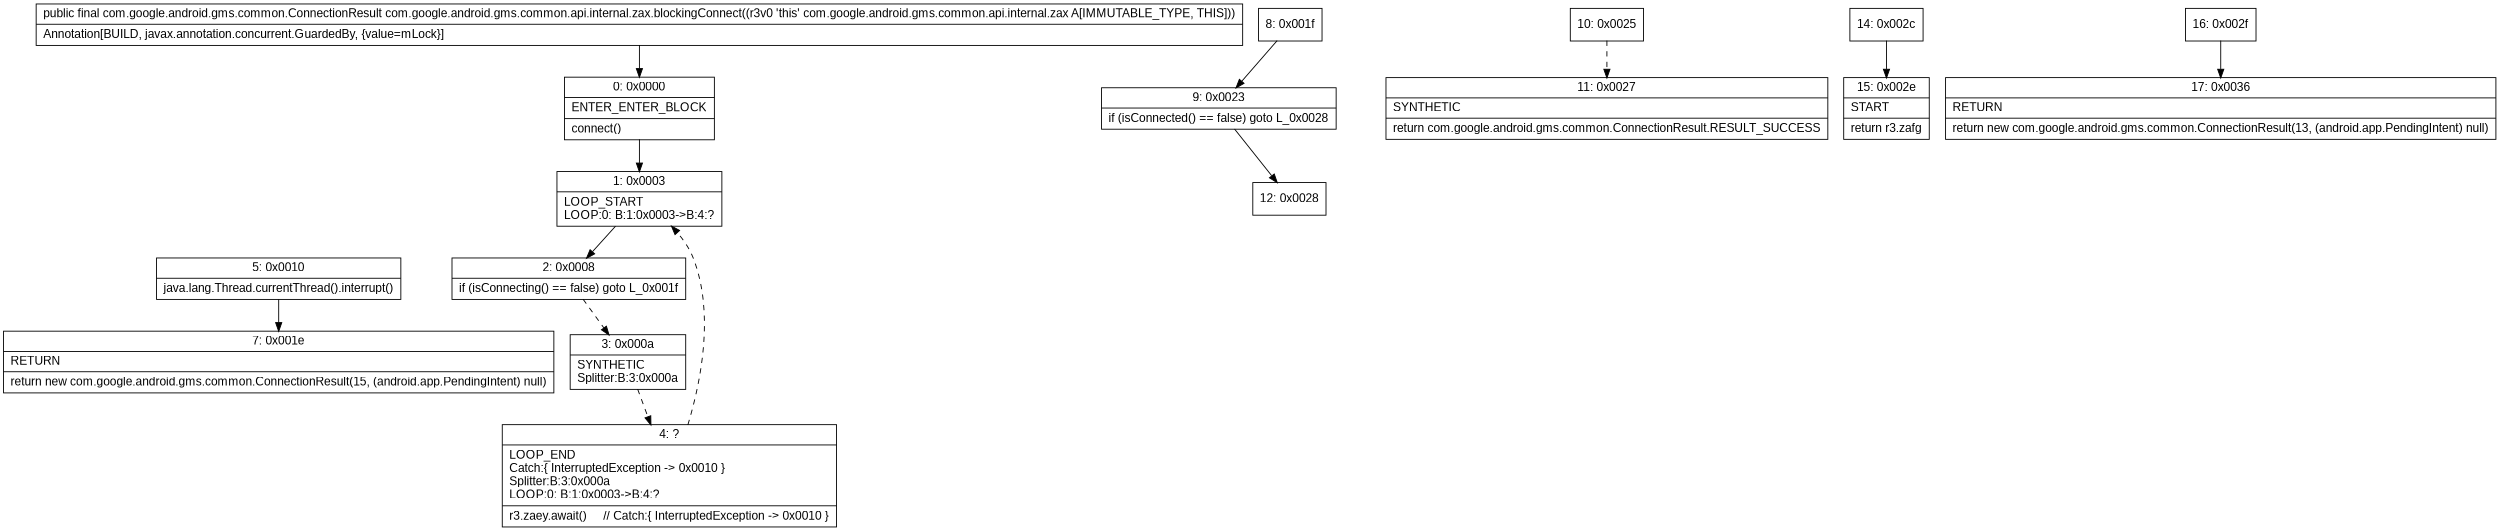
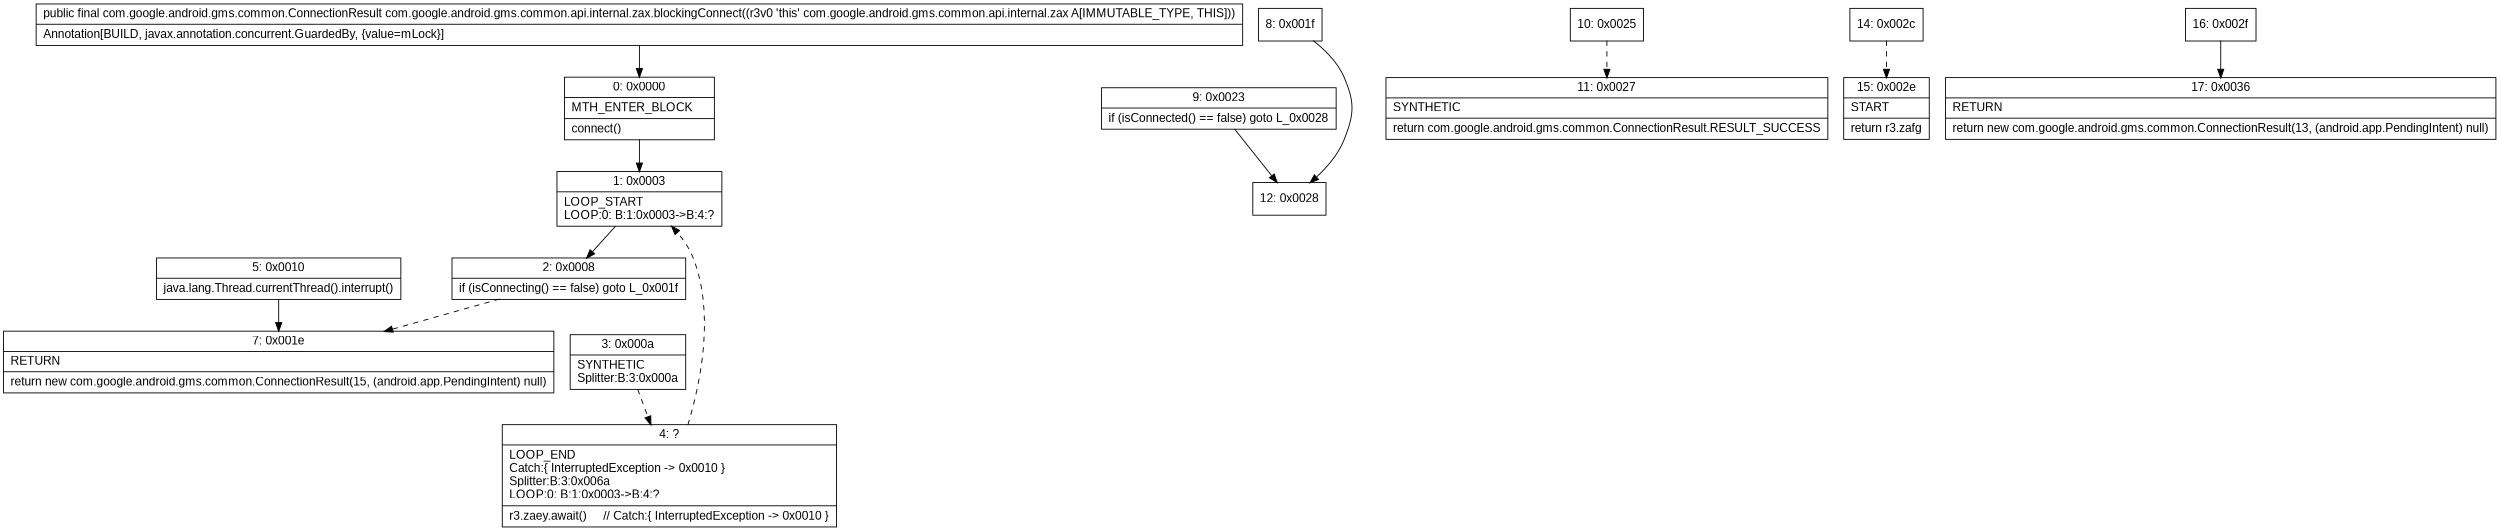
edge "14: 0x002c" -> "15: 0x002e": style solid -> dashed
edge "8: 0x001f" -> "9: 0x0023": now "8: 0x001f" -> "12: 0x0028"
node "0: 0x0000": text "ENTER_ENTER_BLOCK" -> "MTH_ENTER_BLOCK"
edge "2: 0x0008" -> "3: 0x000a": now "2: 0x0008" -> "7: 0x001e"
node "4: ?": text "Splitter:B:3:0x000a" -> "Splitter:B:3:0x006a"
